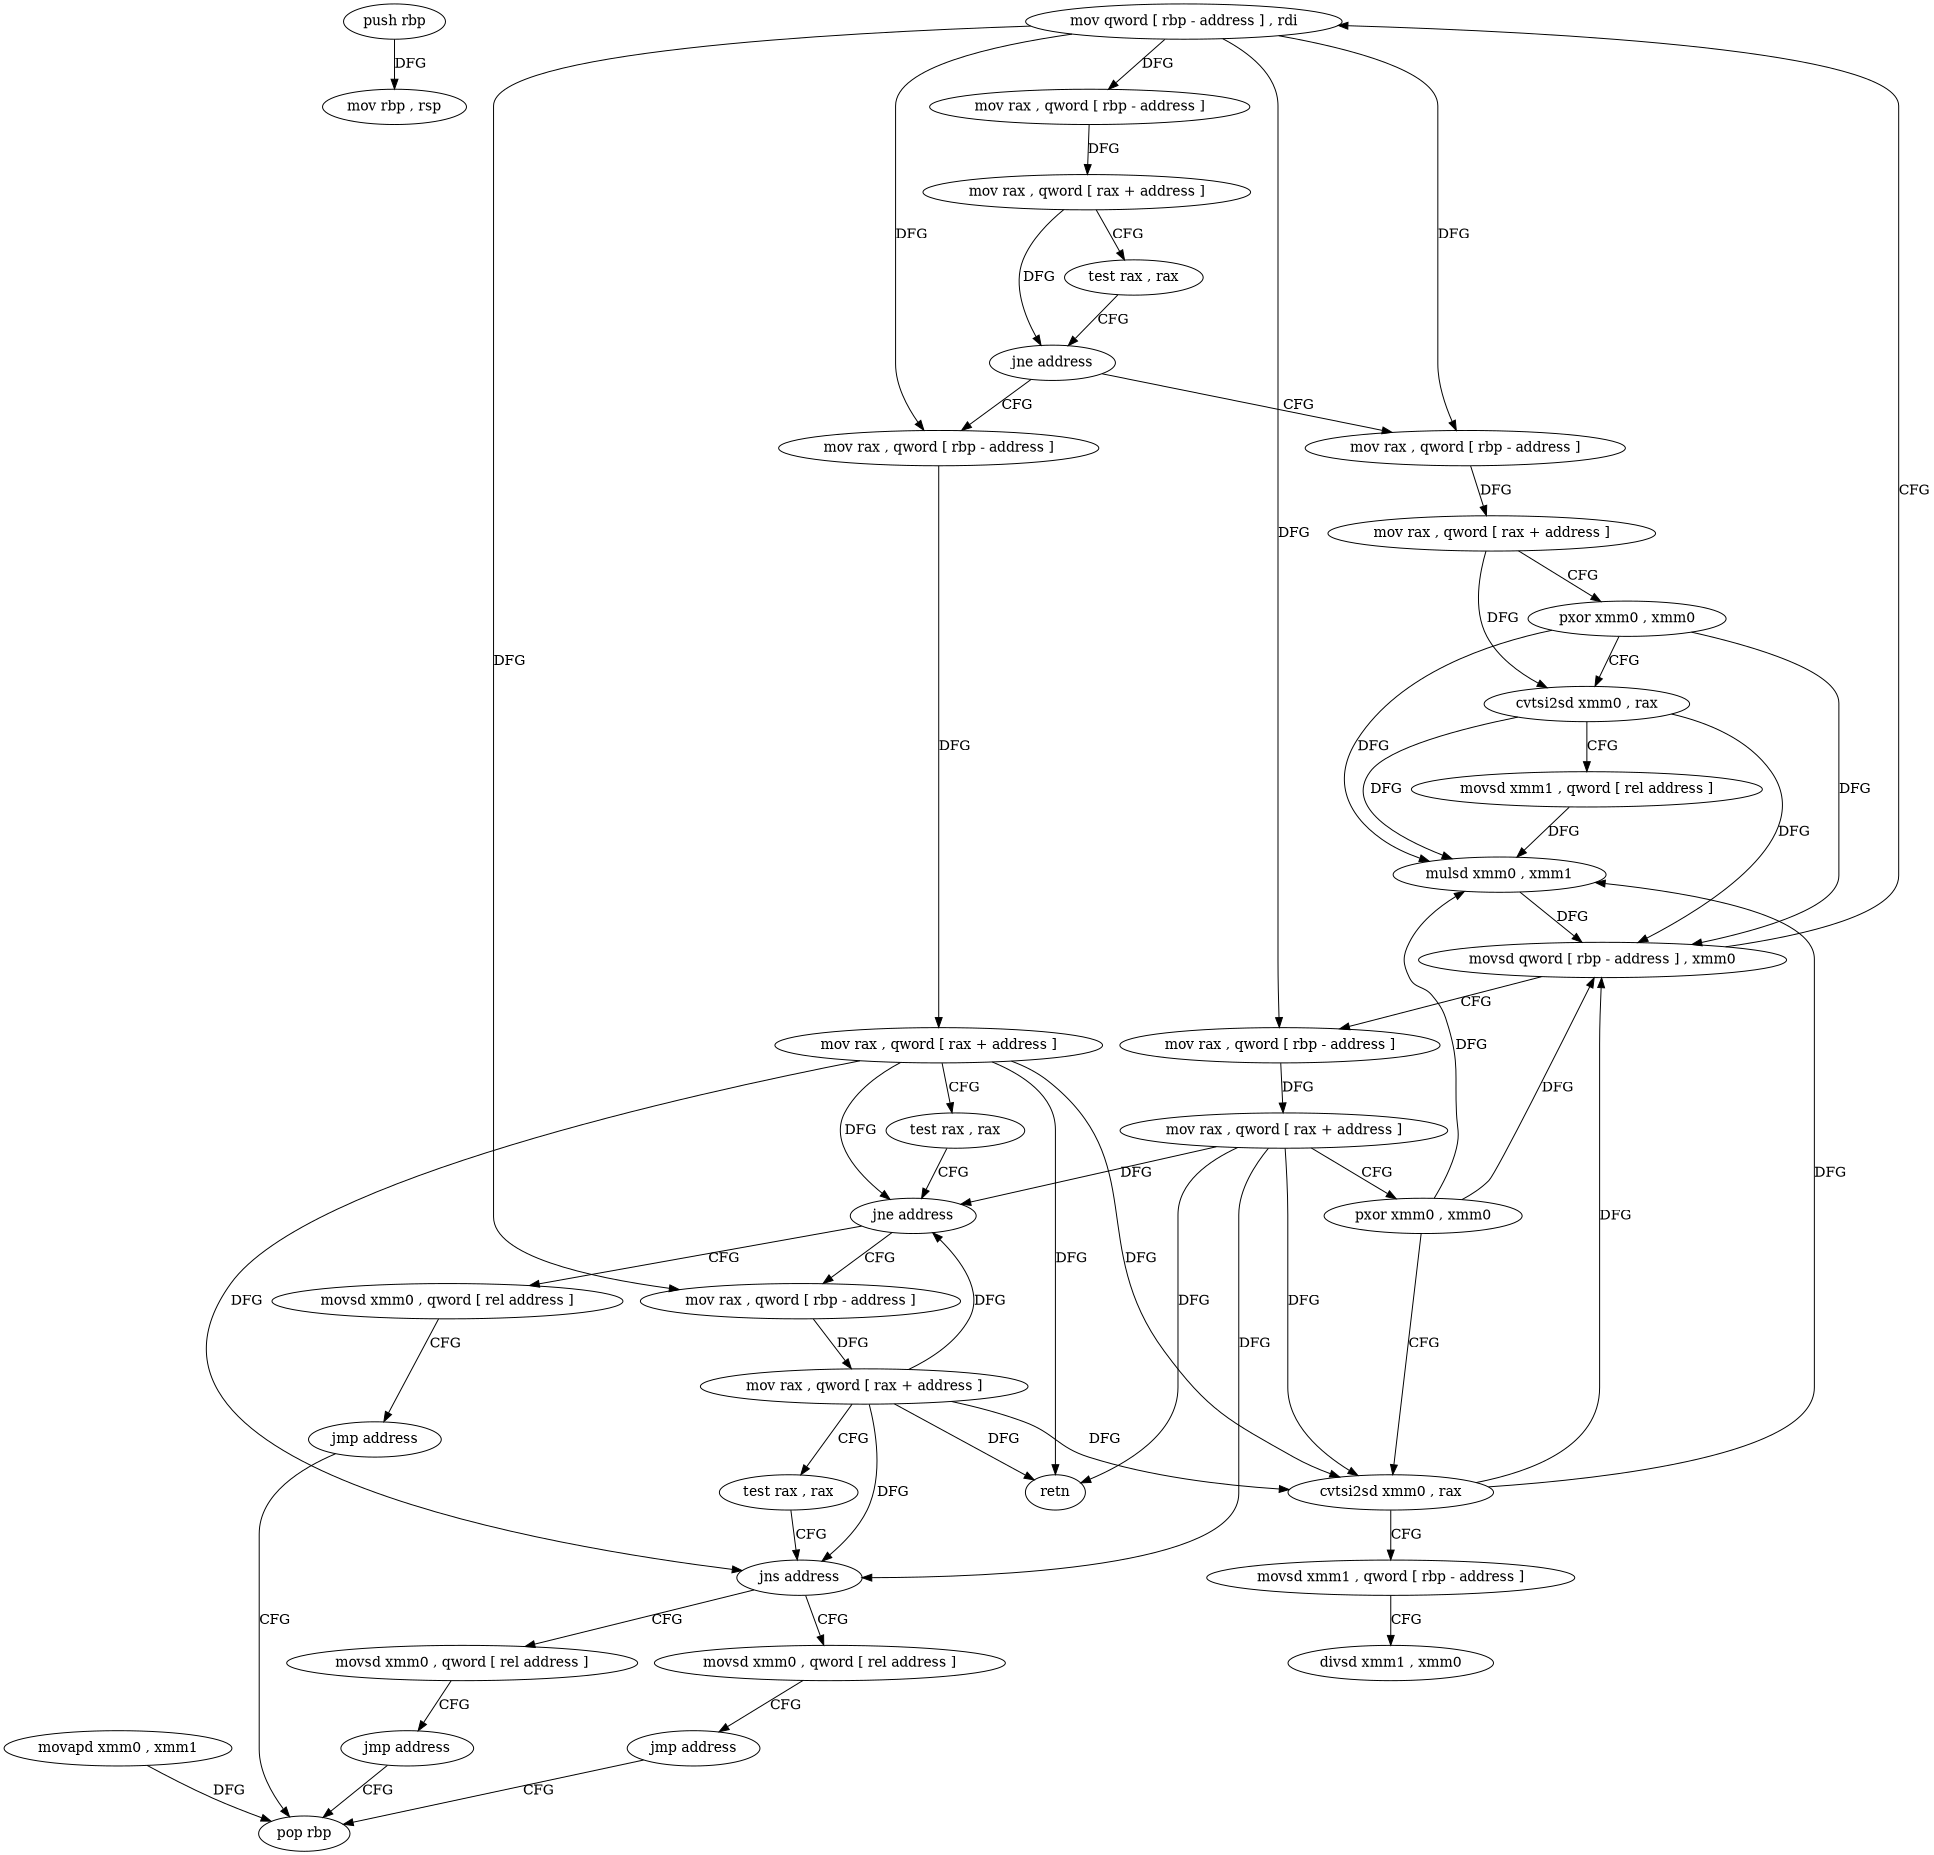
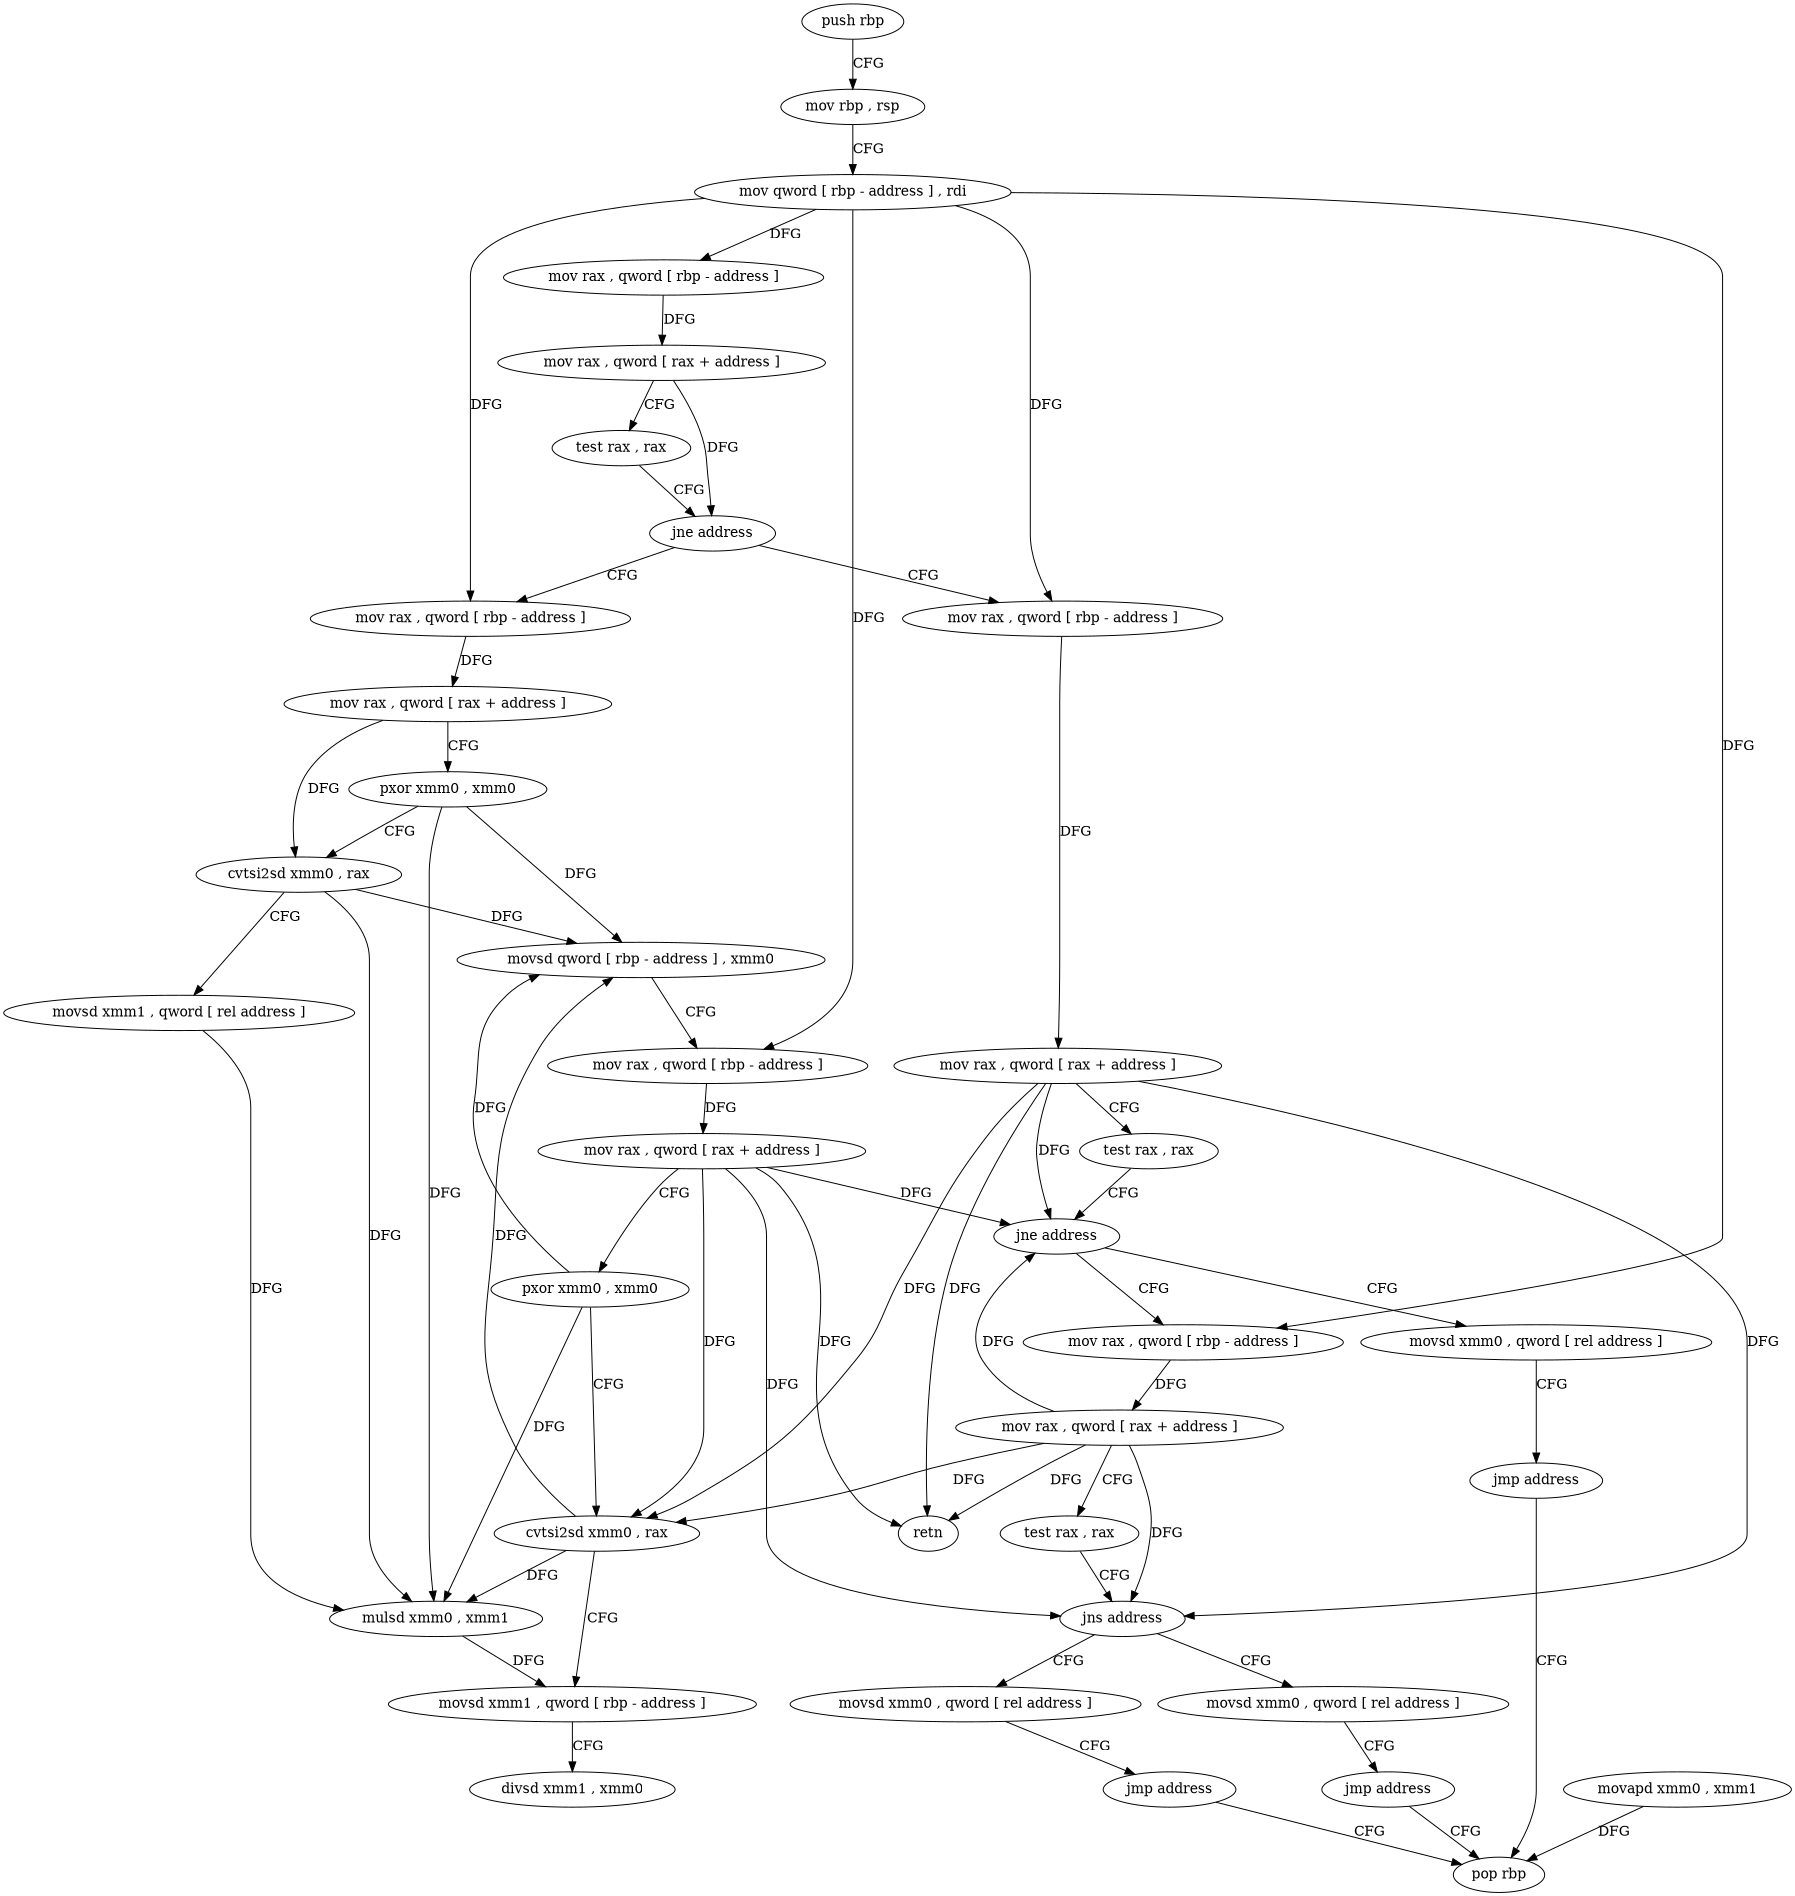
edge "push rbp" -> "mov rbp , rsp": label "DFG" -> "CFG"
edge "movsd qword [ rbp - address ] , xmm0" -> "mov qword [ rbp - address ] , rdi": now "mov rbp , rsp" -> "mov qword [ rbp - address ] , rdi"
edge "mulsd xmm0 , xmm1" -> "movsd qword [ rbp - address ] , xmm0": now "mulsd xmm0 , xmm1" -> "movsd xmm1 , qword [ rbp - address ]"
